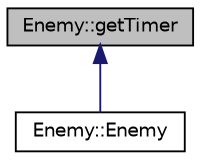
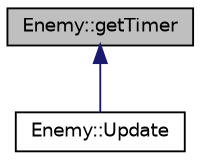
node "Enemy::Enemy": label "Enemy::Enemy" -> "Enemy::Update"
